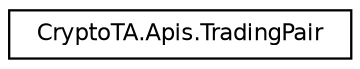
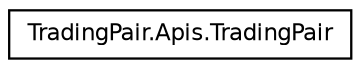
node "CryptoTA.Apis.TradingPair": label "CryptoTA.Apis.TradingPair" -> "TradingPair.Apis.TradingPair"
